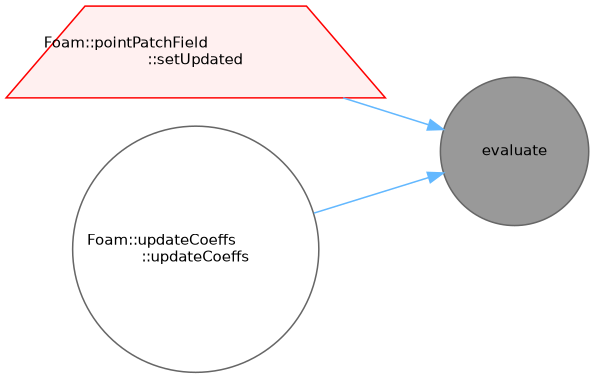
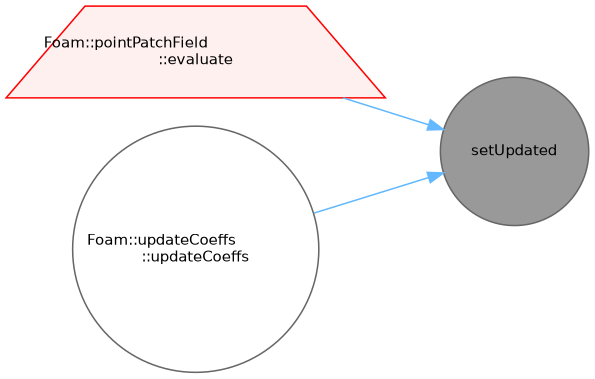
node "Foam::pointPatchField ::setUpdated": label "Foam::pointPatchField ::setUpdated" -> "Foam::pointPatchField ::evaluate"
node "evaluate": label "evaluate" -> "setUpdated"
